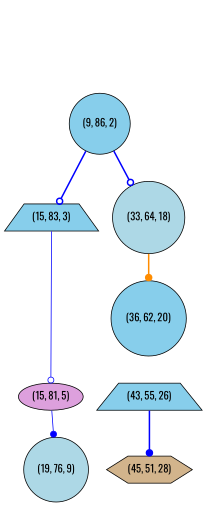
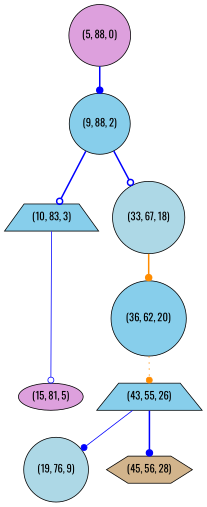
node "(5, 88, 0)": added
node "(9, 86, 2)": label "(9, 86, 2)" -> "(9, 88, 2)"
node "(15, 83, 3)": label "(15, 83, 3)" -> "(10, 83, 3)"
node "(33, 64, 18)": label "(33, 64, 18)" -> "(33, 67, 18)"
edge "(36, 62, 20)" -> "(43, 55, 26)": added
edge "(15, 81, 5)" -> "(19, 76, 9)": now "(43, 55, 26)" -> "(19, 76, 9)"
node "(45, 51, 28)": label "(45, 51, 28)" -> "(45, 56, 28)"
